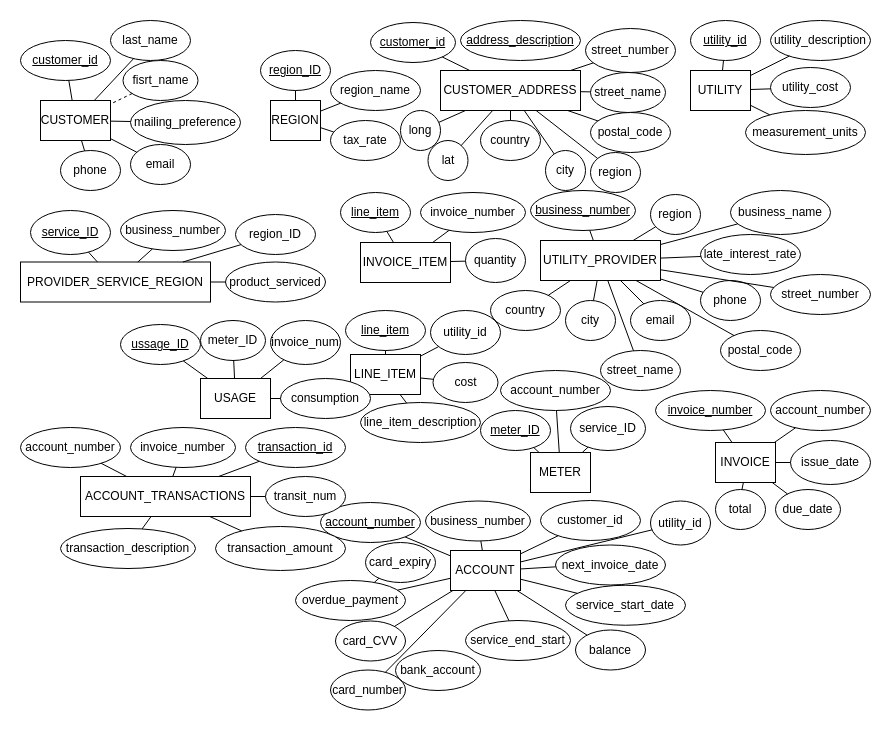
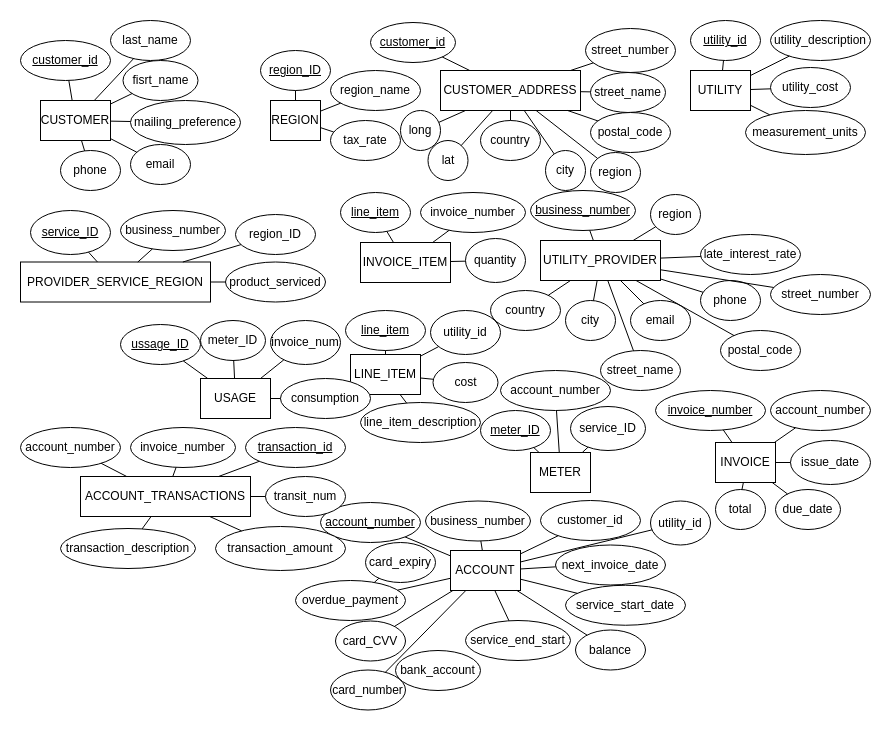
node "address_description": removed
edge "fisrt_name" -- "CUSTOMER": style dashed -> solid
node "business_name": removed
edge "business_name" -- "UTILITY_PROVIDER": removed
